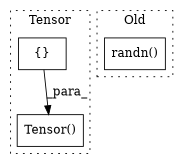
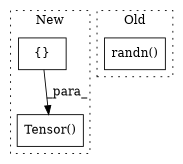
cluster "Tensor": label "Tensor" -> "New"
